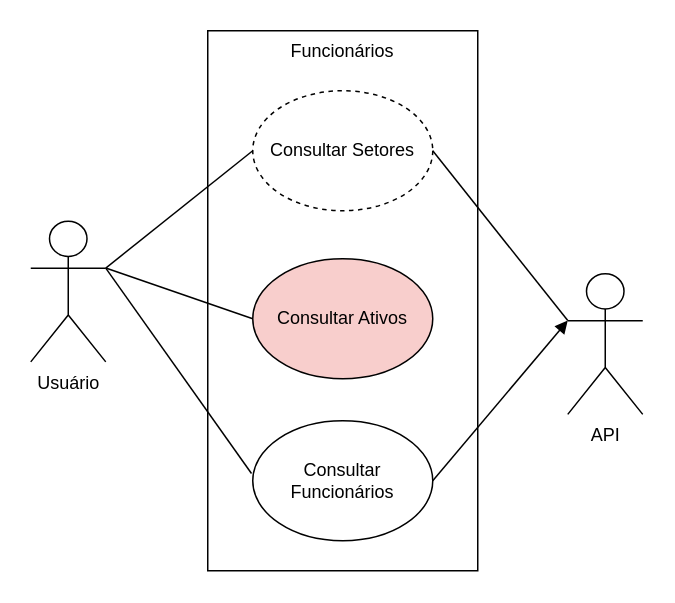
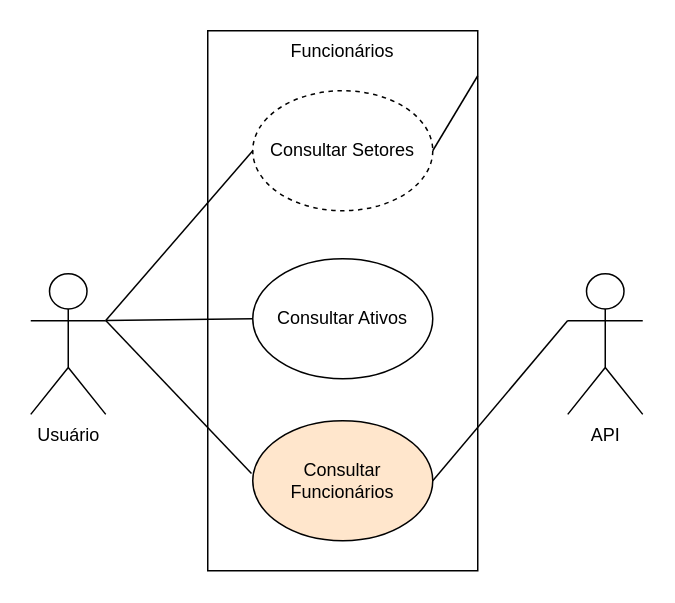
edge "Consultar Setores" -- "API": now "Consultar Setores" -- "Funcionários"
node "Usuário": moved (68, 292) -> (68, 344)
node "Consultar Ativos": fillcolor #f8cecc -> #ffffff
edge "Consultar Funcionários" -> "API": arrowhead block -> none
node "Consultar Funcionários": fillcolor #ffffff -> #ffe6cc
